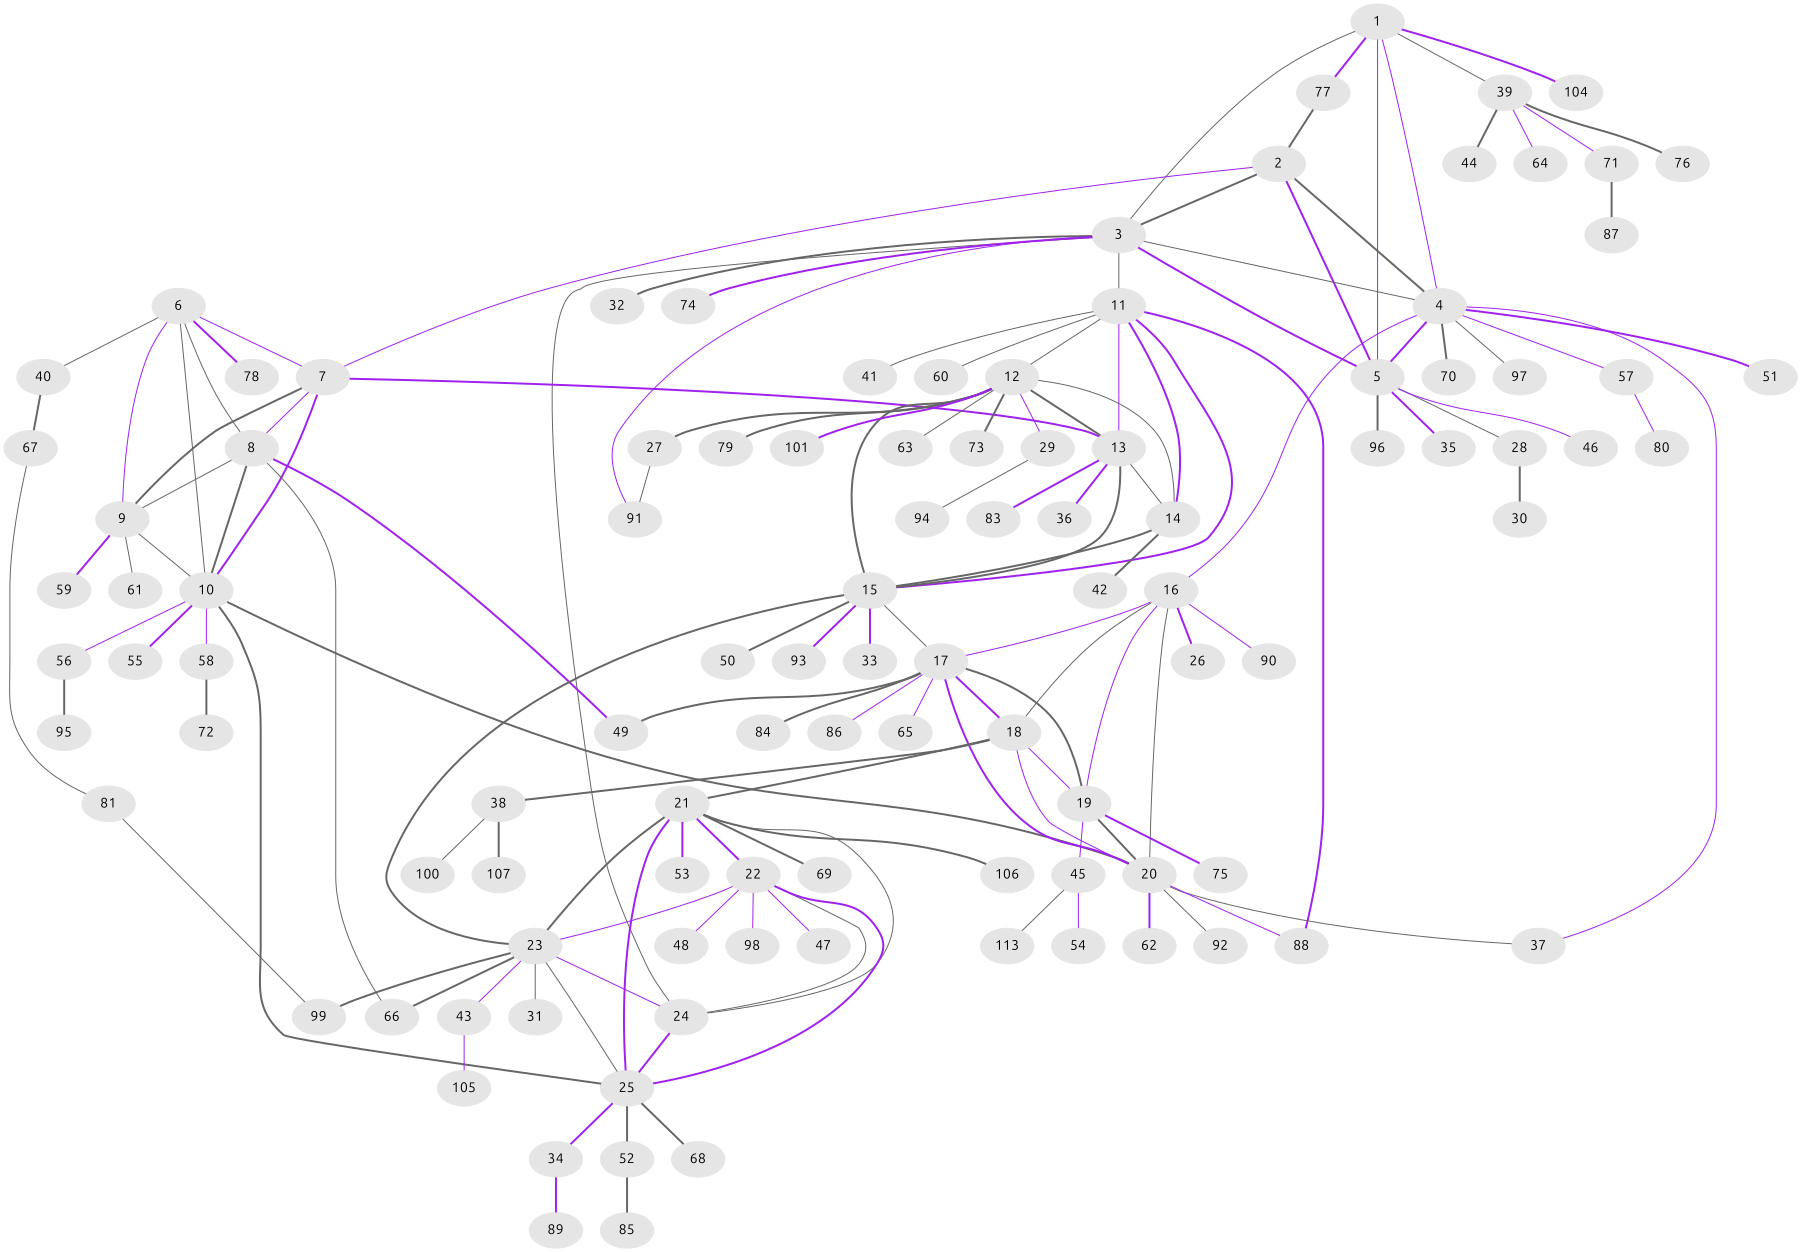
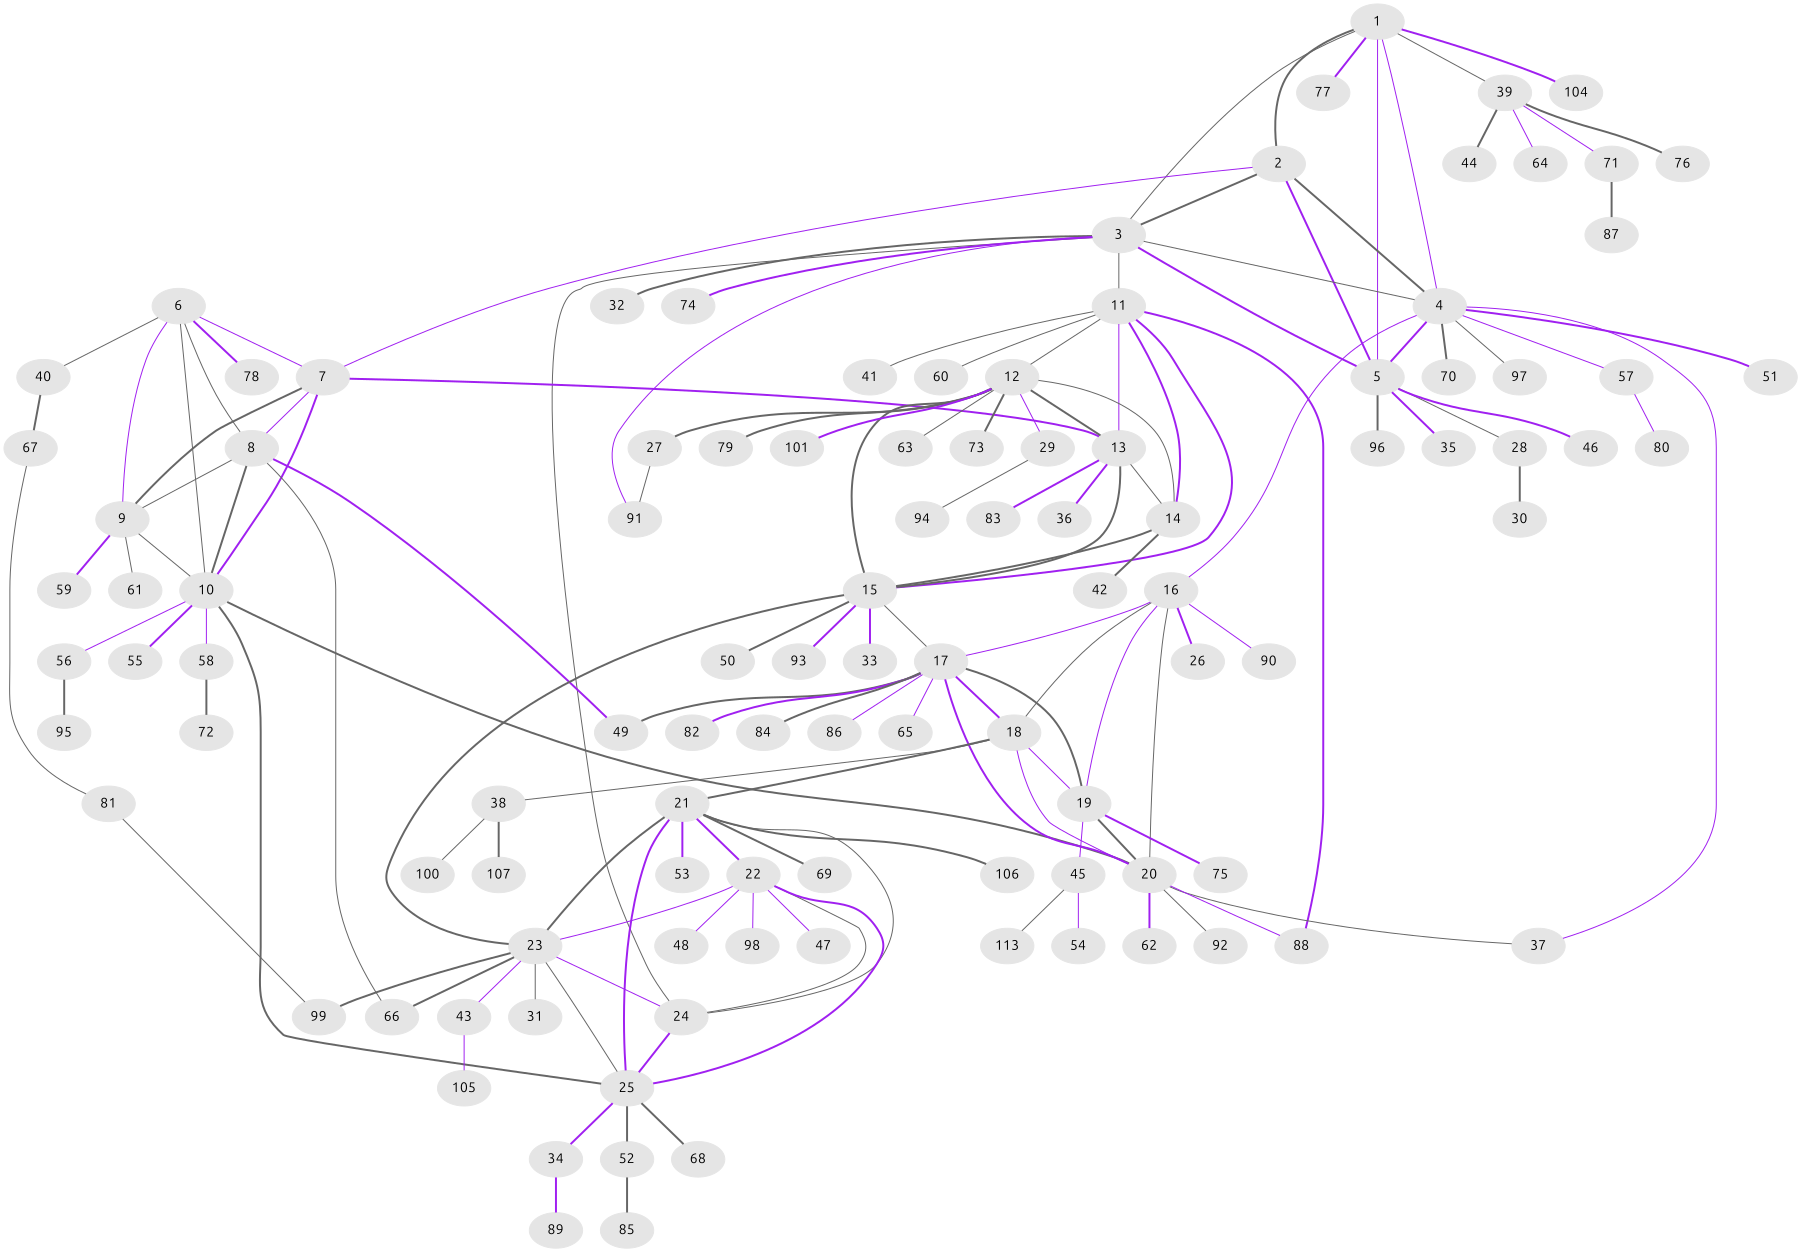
edge "77" -- "2": now "1" -- "2"
edge "5" -- "46": style solid -> bold
node "82": added
edge "18" -- "38": style bold -> solid
